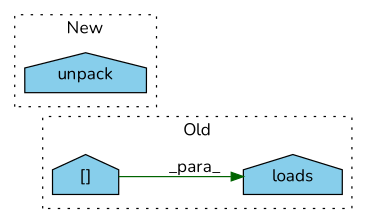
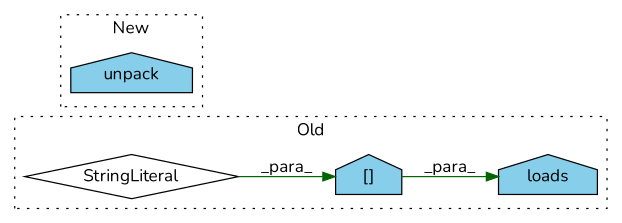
node "StringLiteral": added
